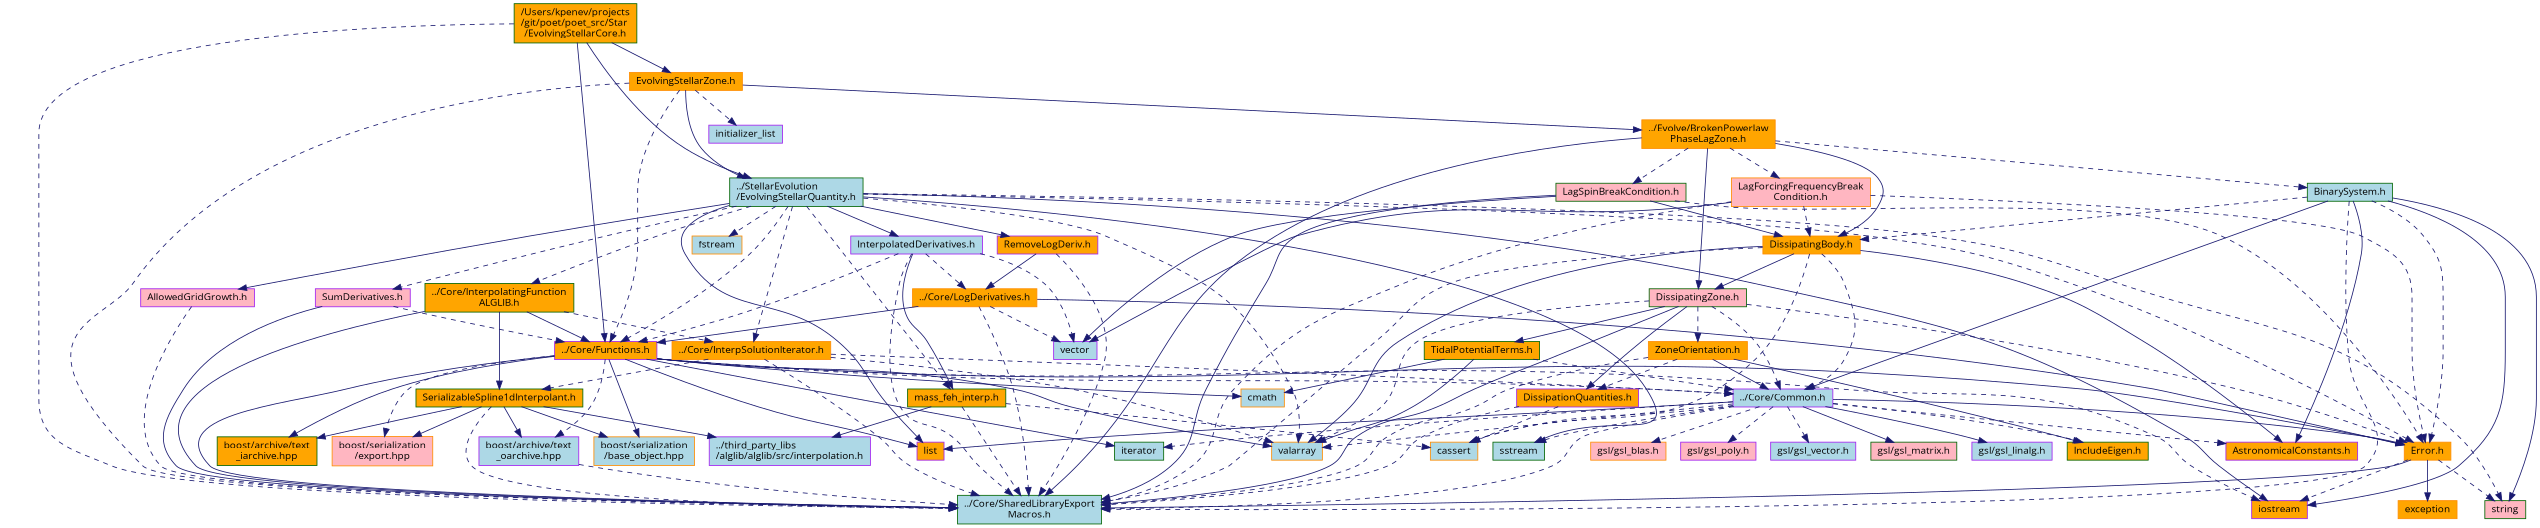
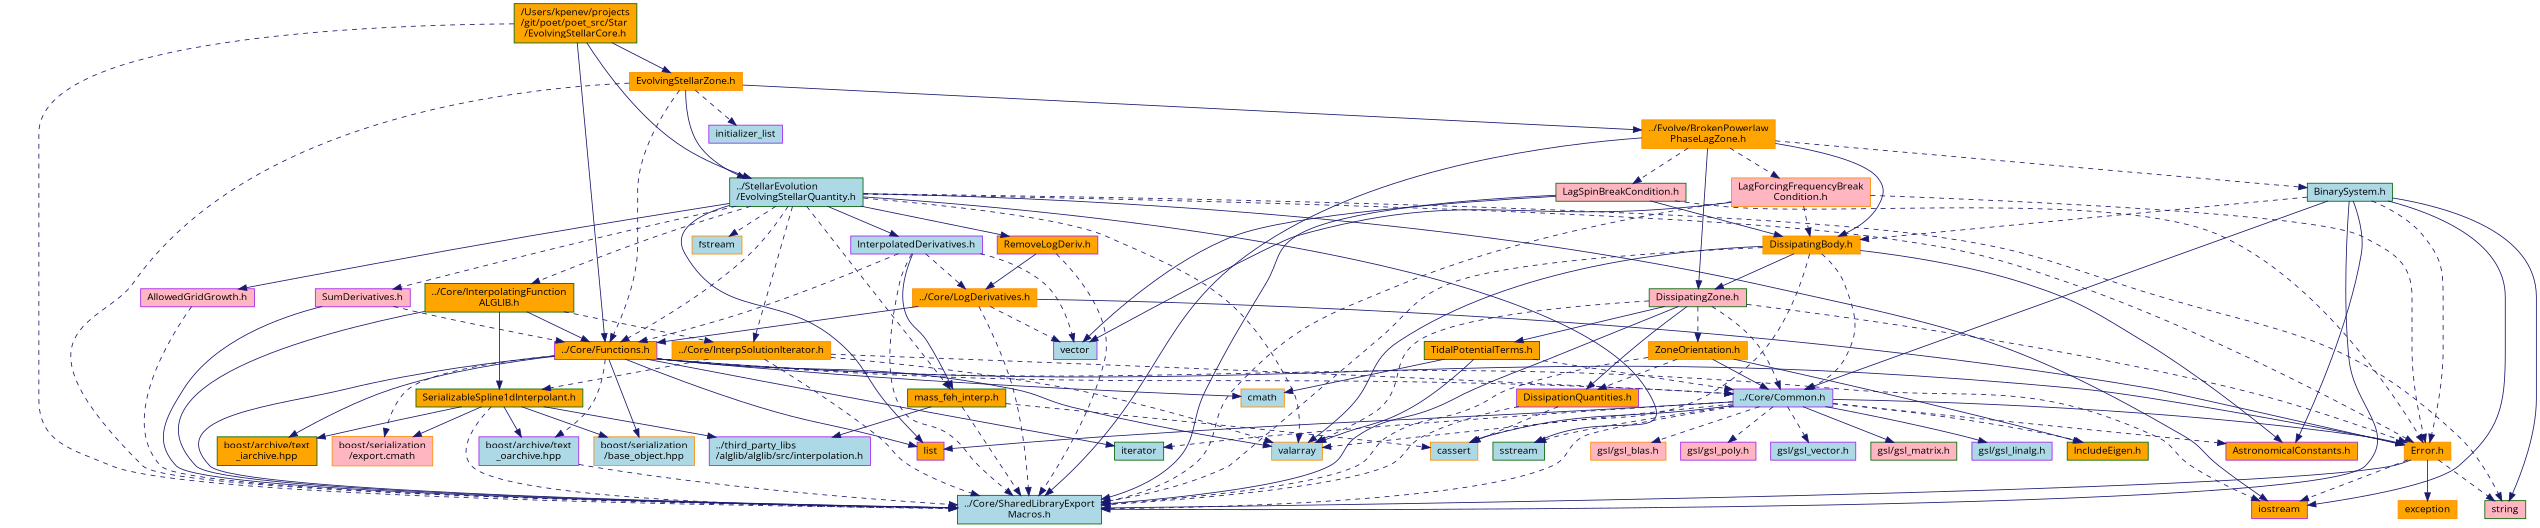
edge "../Core/Common.h" -> "cassert": style dashed -> solid
node "boost/serialization /export.hpp": label "boost/serialization /export.hpp" -> "boost/serialization /export.cmath"
edge "BinarySystem.h" -> "../Core/SharedLibraryExport Macros.h": style dashed -> solid
